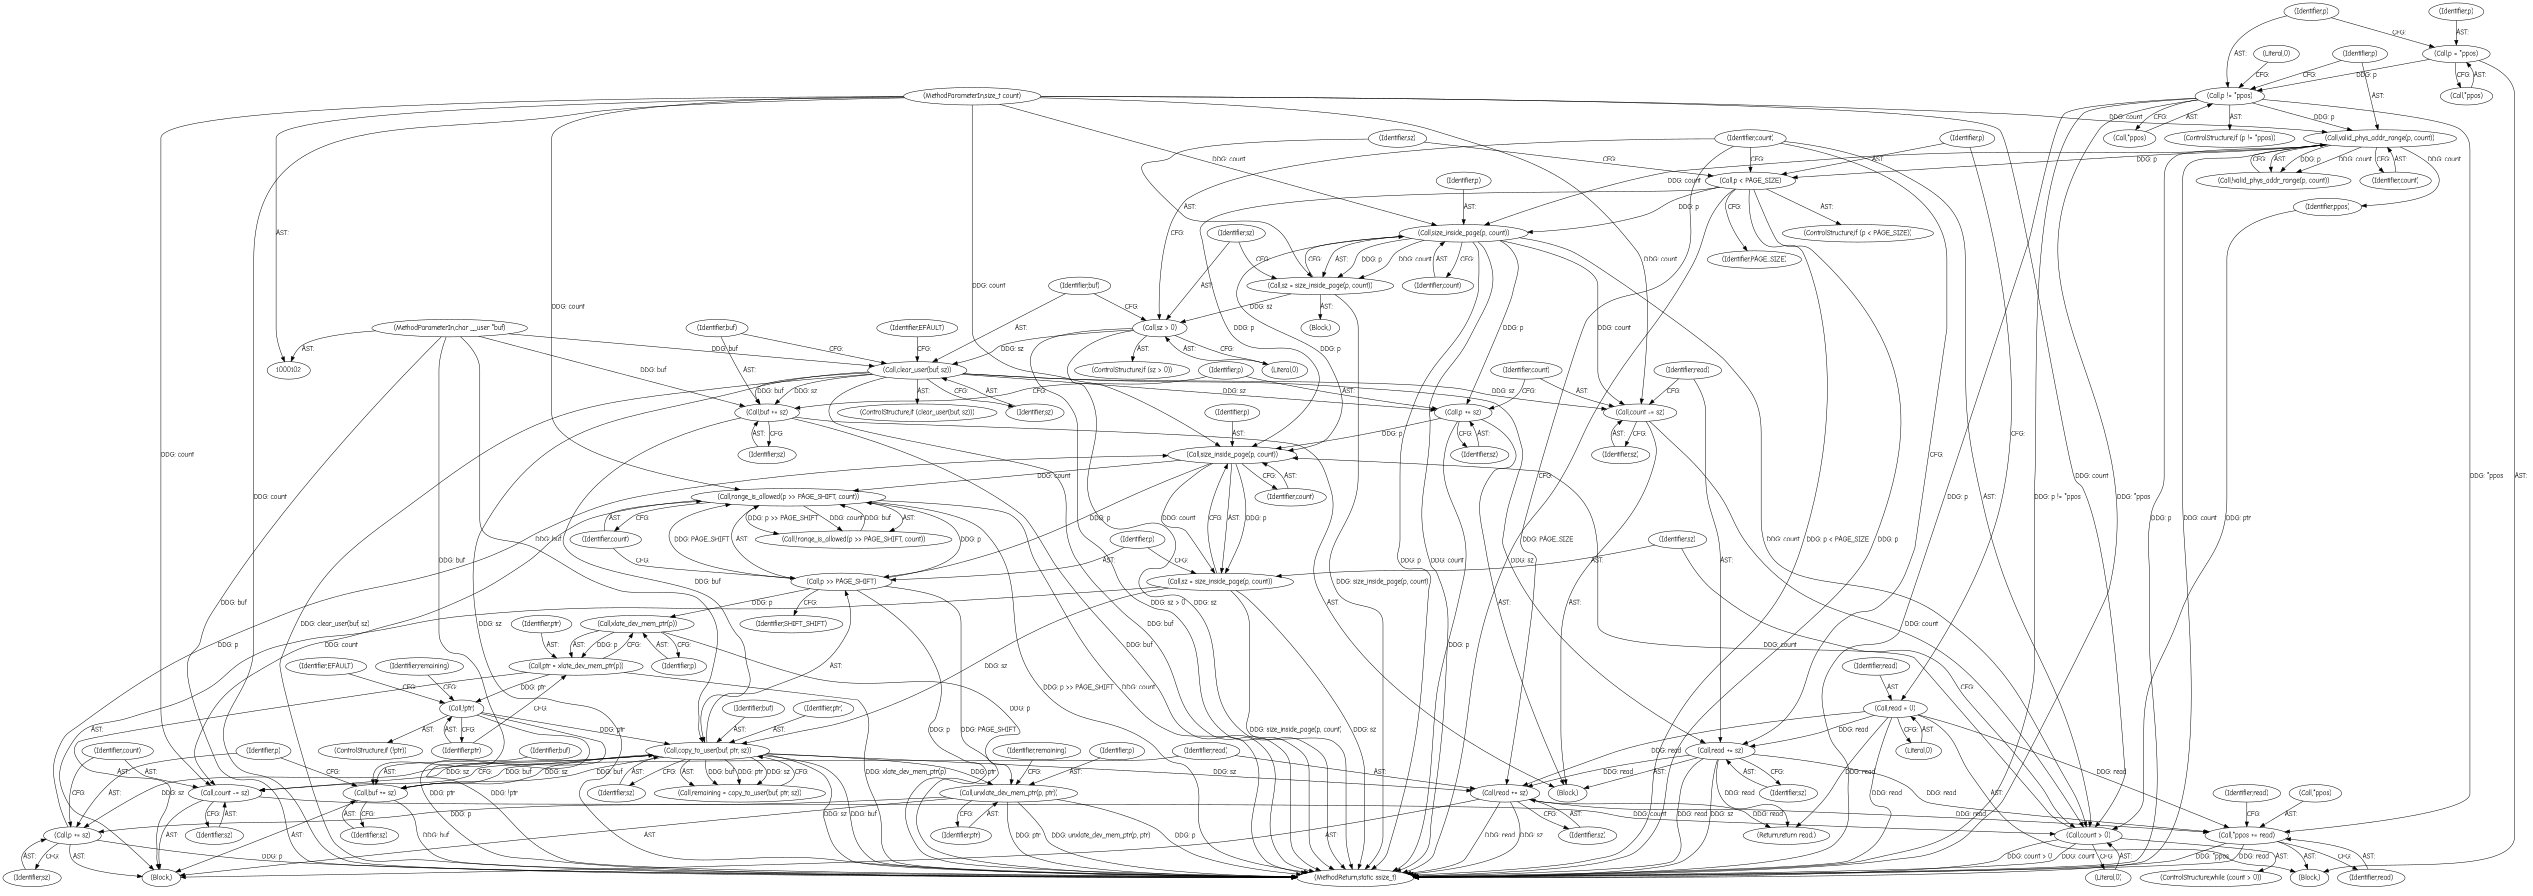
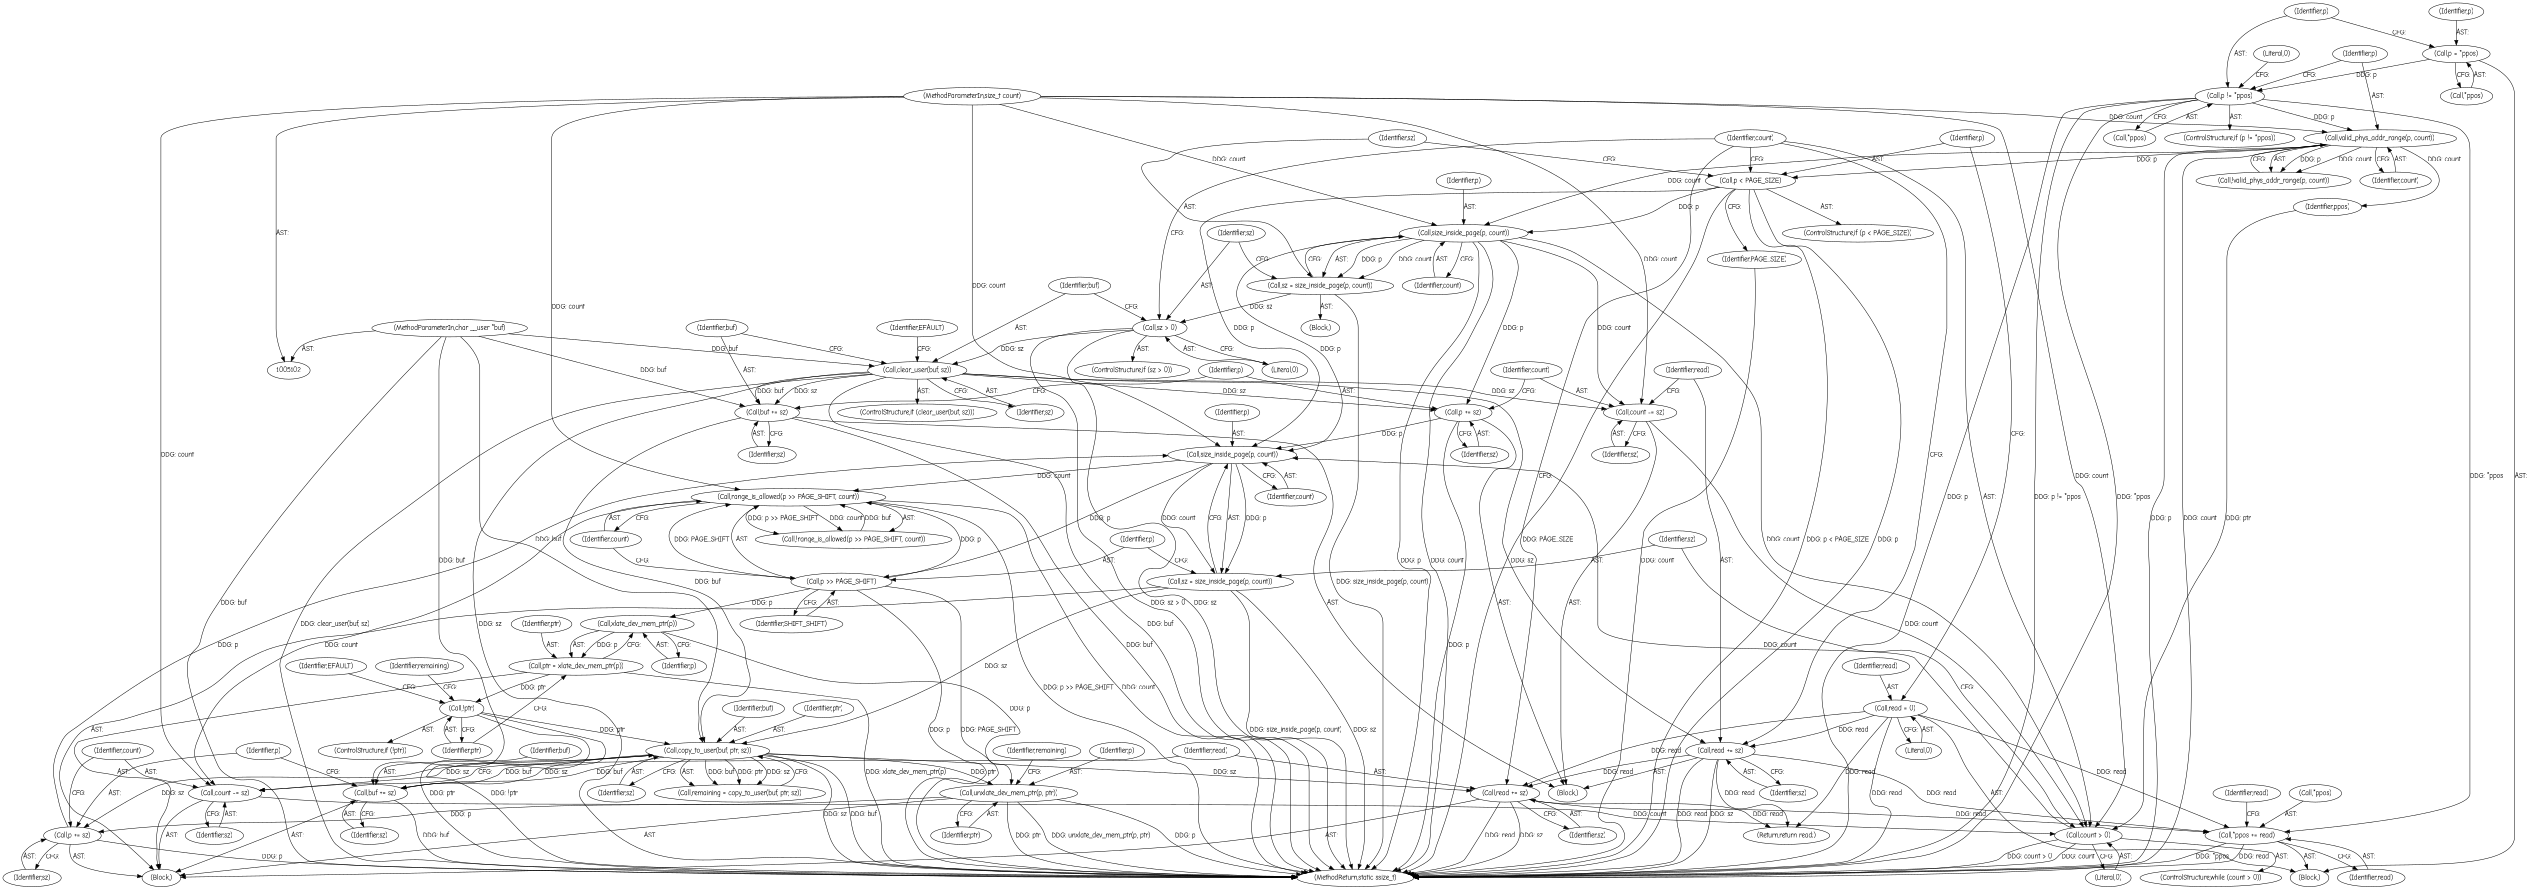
node "1000102": label "1000102" -> "1005102"
edge "(Call,copy_to_user(buf, ptr, sz))" -> "(Call,p >> PAGE_SHIFT)": now "(Identifier,SHIFT_SHIFT)" -> "(Call,p >> PAGE_SHIFT)"
edge "(MethodParameterIn,size_t count)" -> "(MethodReturn,static ssize_t)": now "(Identifier,PAGE_SIZE)" -> "(MethodReturn,static ssize_t)"
